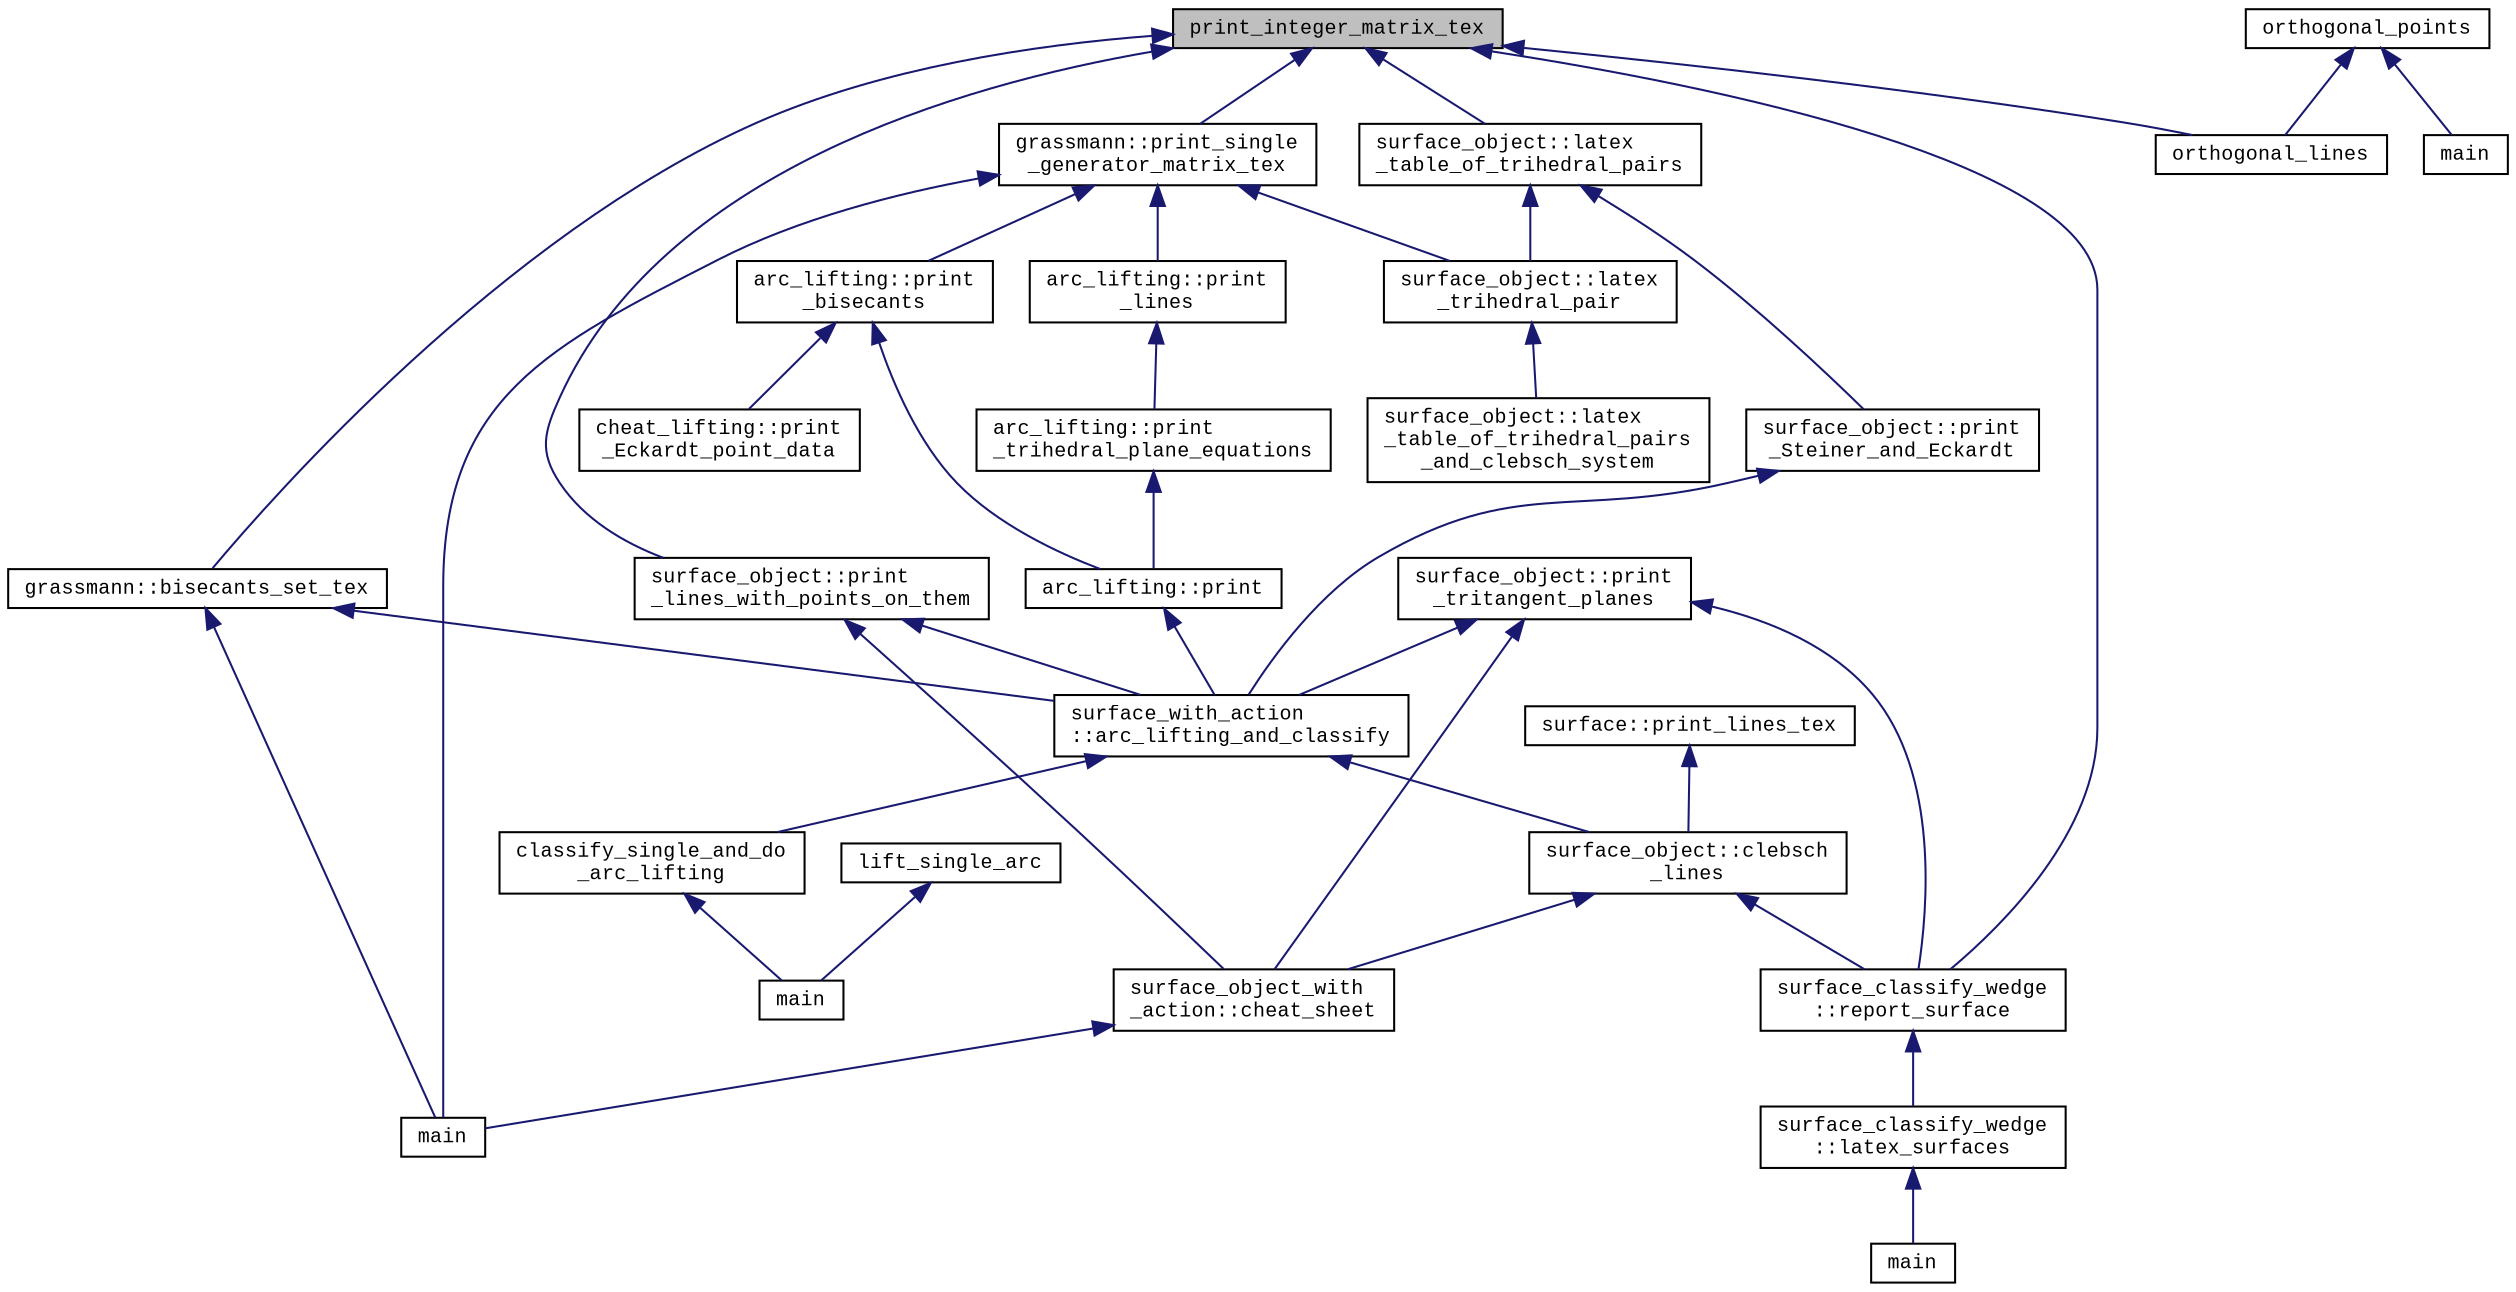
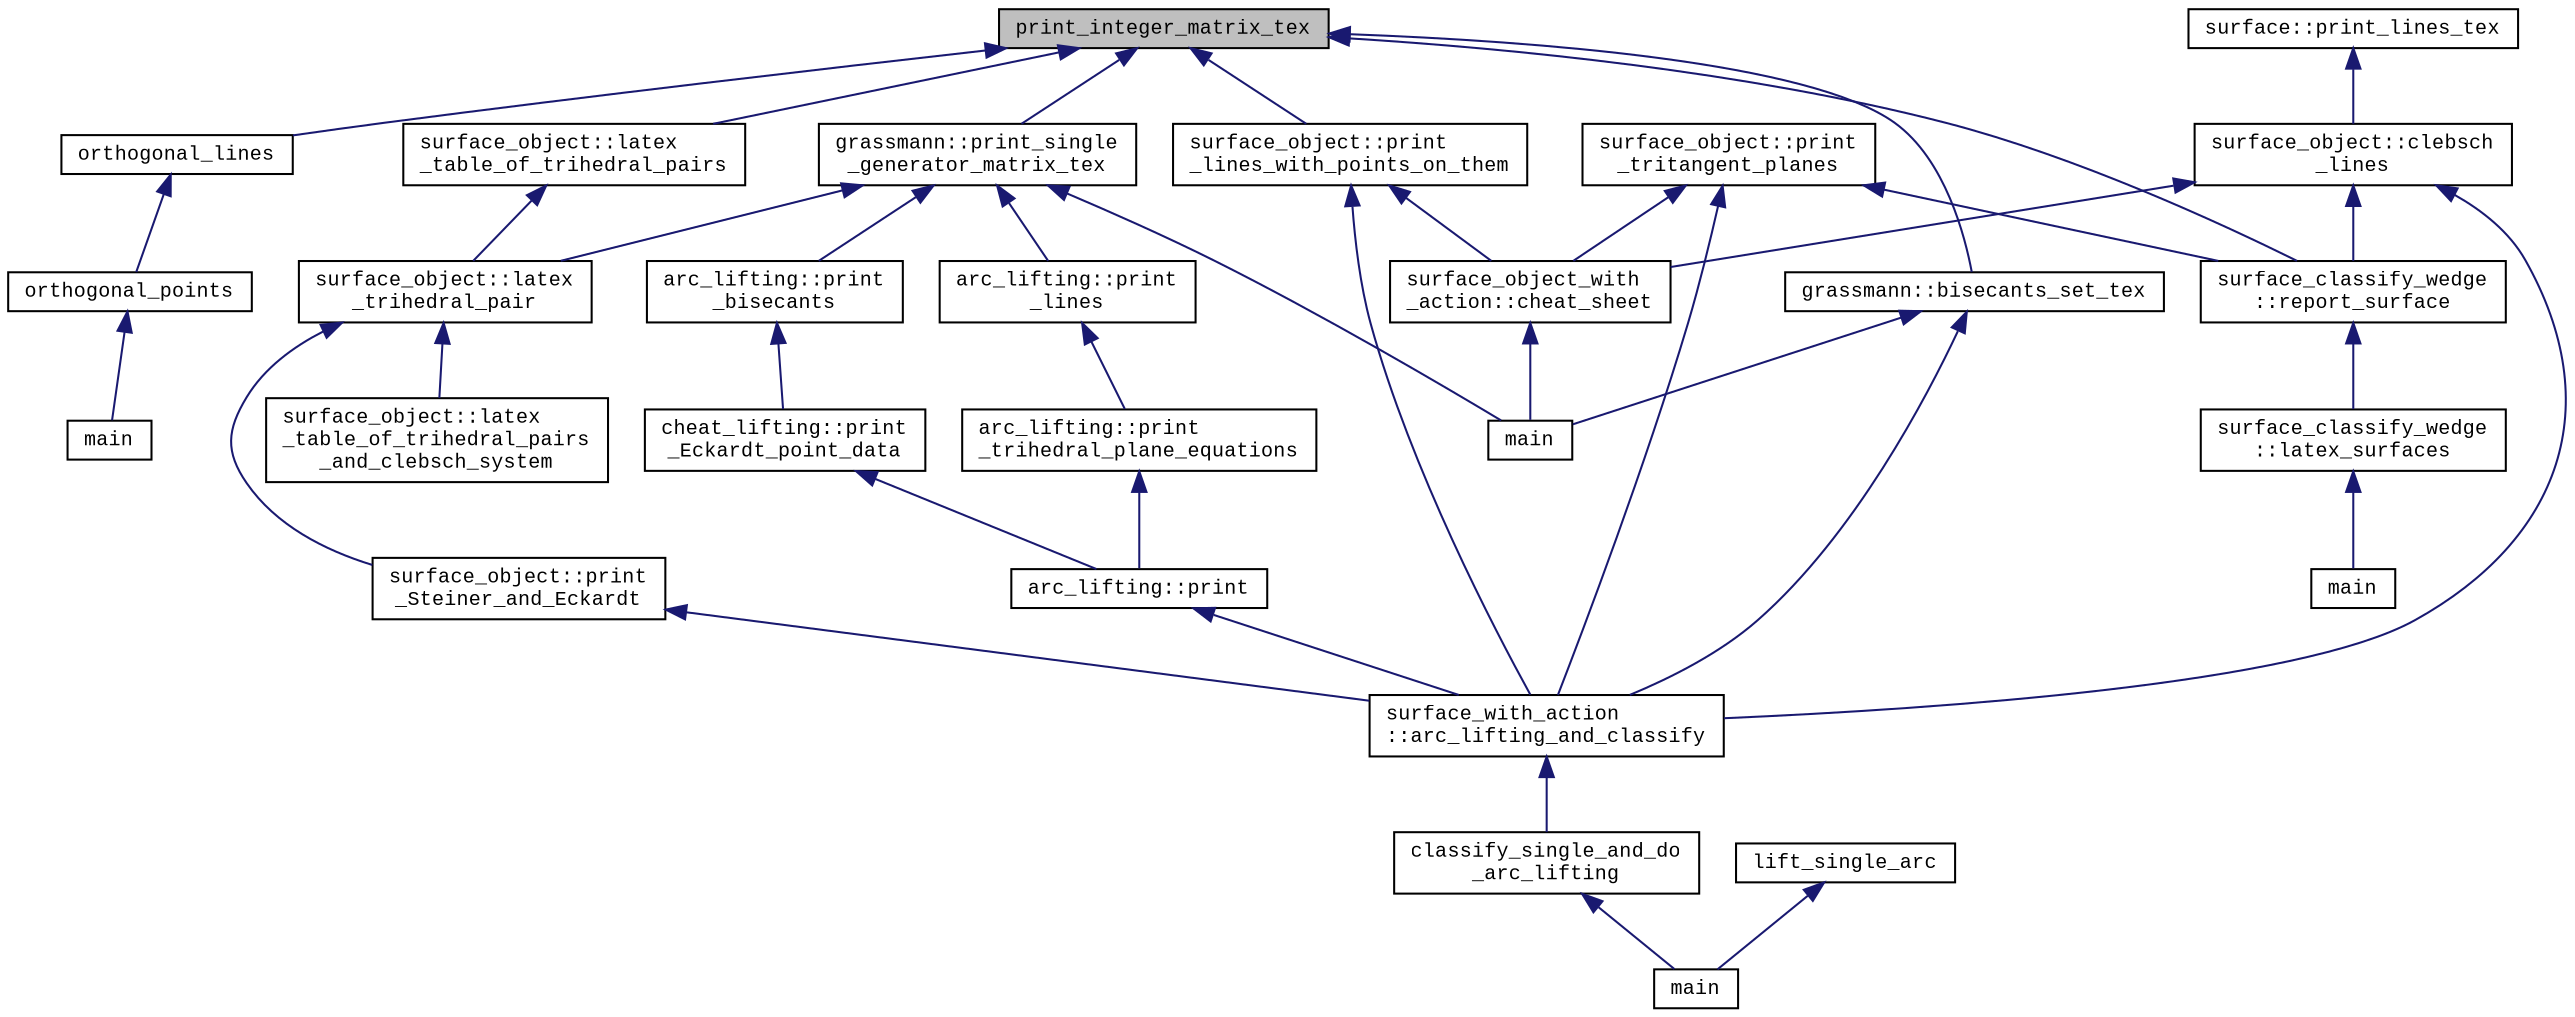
edge "orthogonal_lines" -> "orthogonal_points": reversed
edge "surface_object::print _Steiner_and_Eckardt" -> "surface_object::latex _table_of_trihedral_pairs": now "surface_object::print _Steiner_and_Eckardt" -> "surface_object::latex _trihedral_pair"
edge "arc_lifting::print" -> "arc_lifting::print _bisecants": now "arc_lifting::print" -> "cheat_lifting::print _Eckardt_point_data"
edge "surface_object::clebsch _lines" -> "surface_with_action ::arc_lifting_and_classify": reversed
